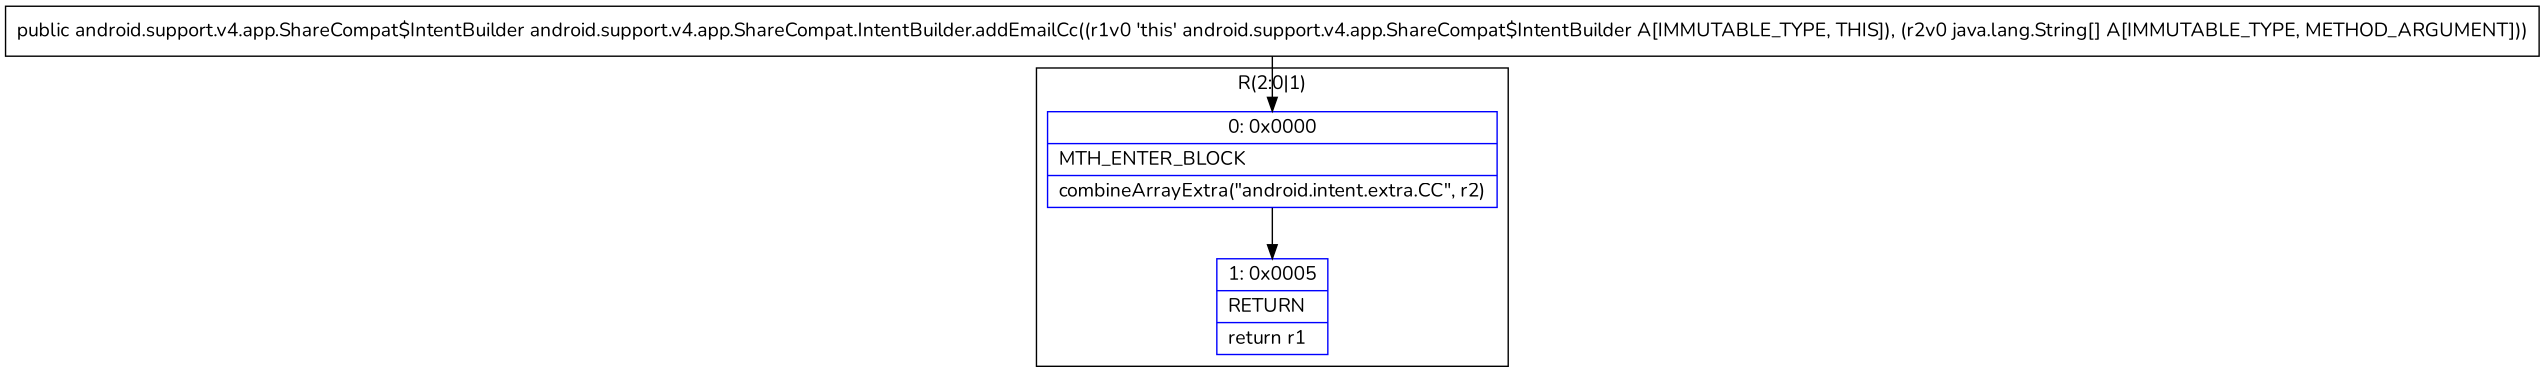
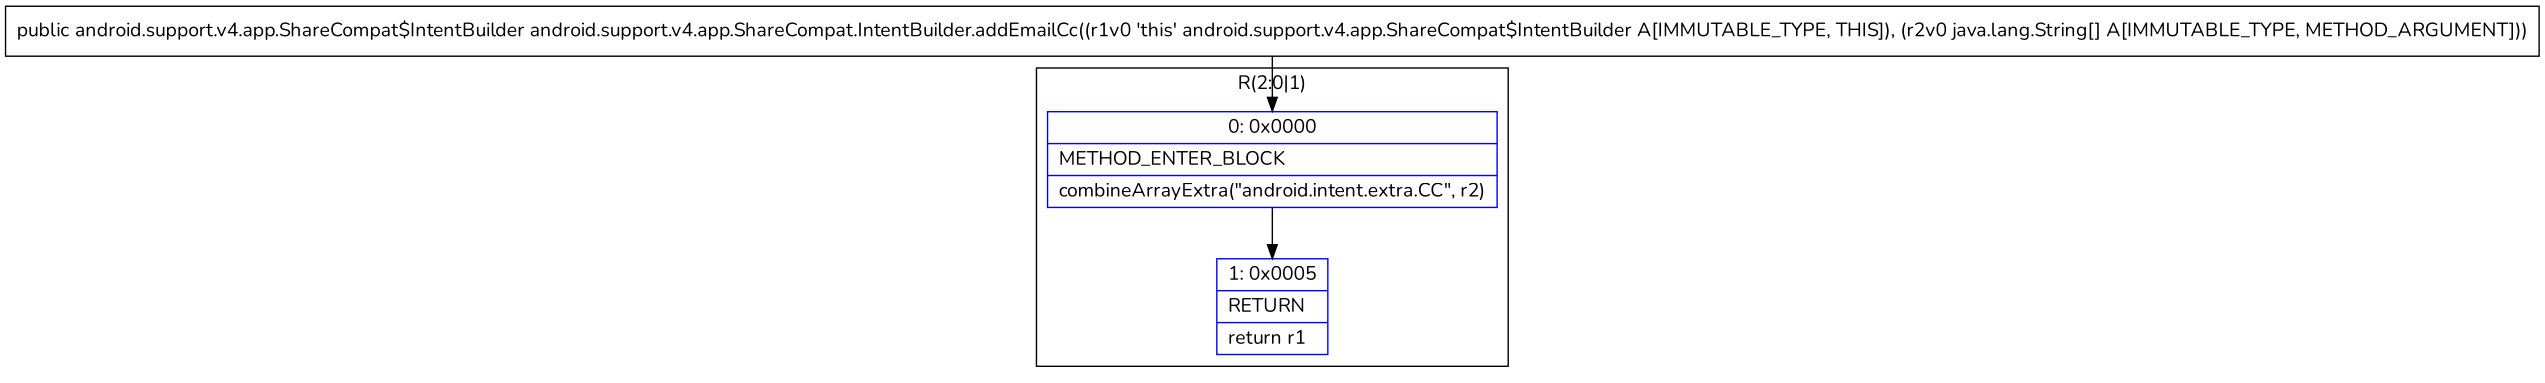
node "0: 0x0000": text "MTH_ENTER_BLOCK" -> "METHOD_ENTER_BLOCK"
